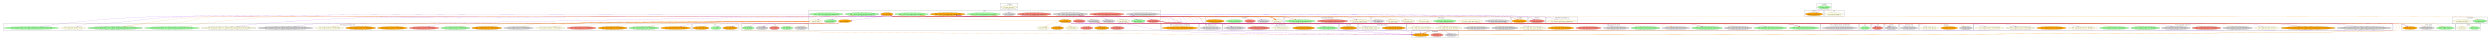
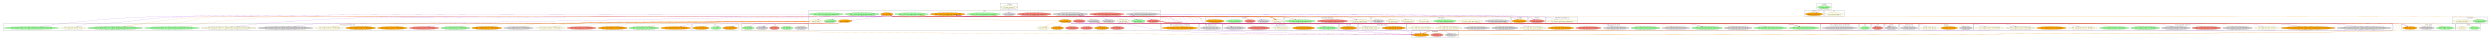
node "main::BEGIN@2.2": fillcolor lightyellow -> salmon
